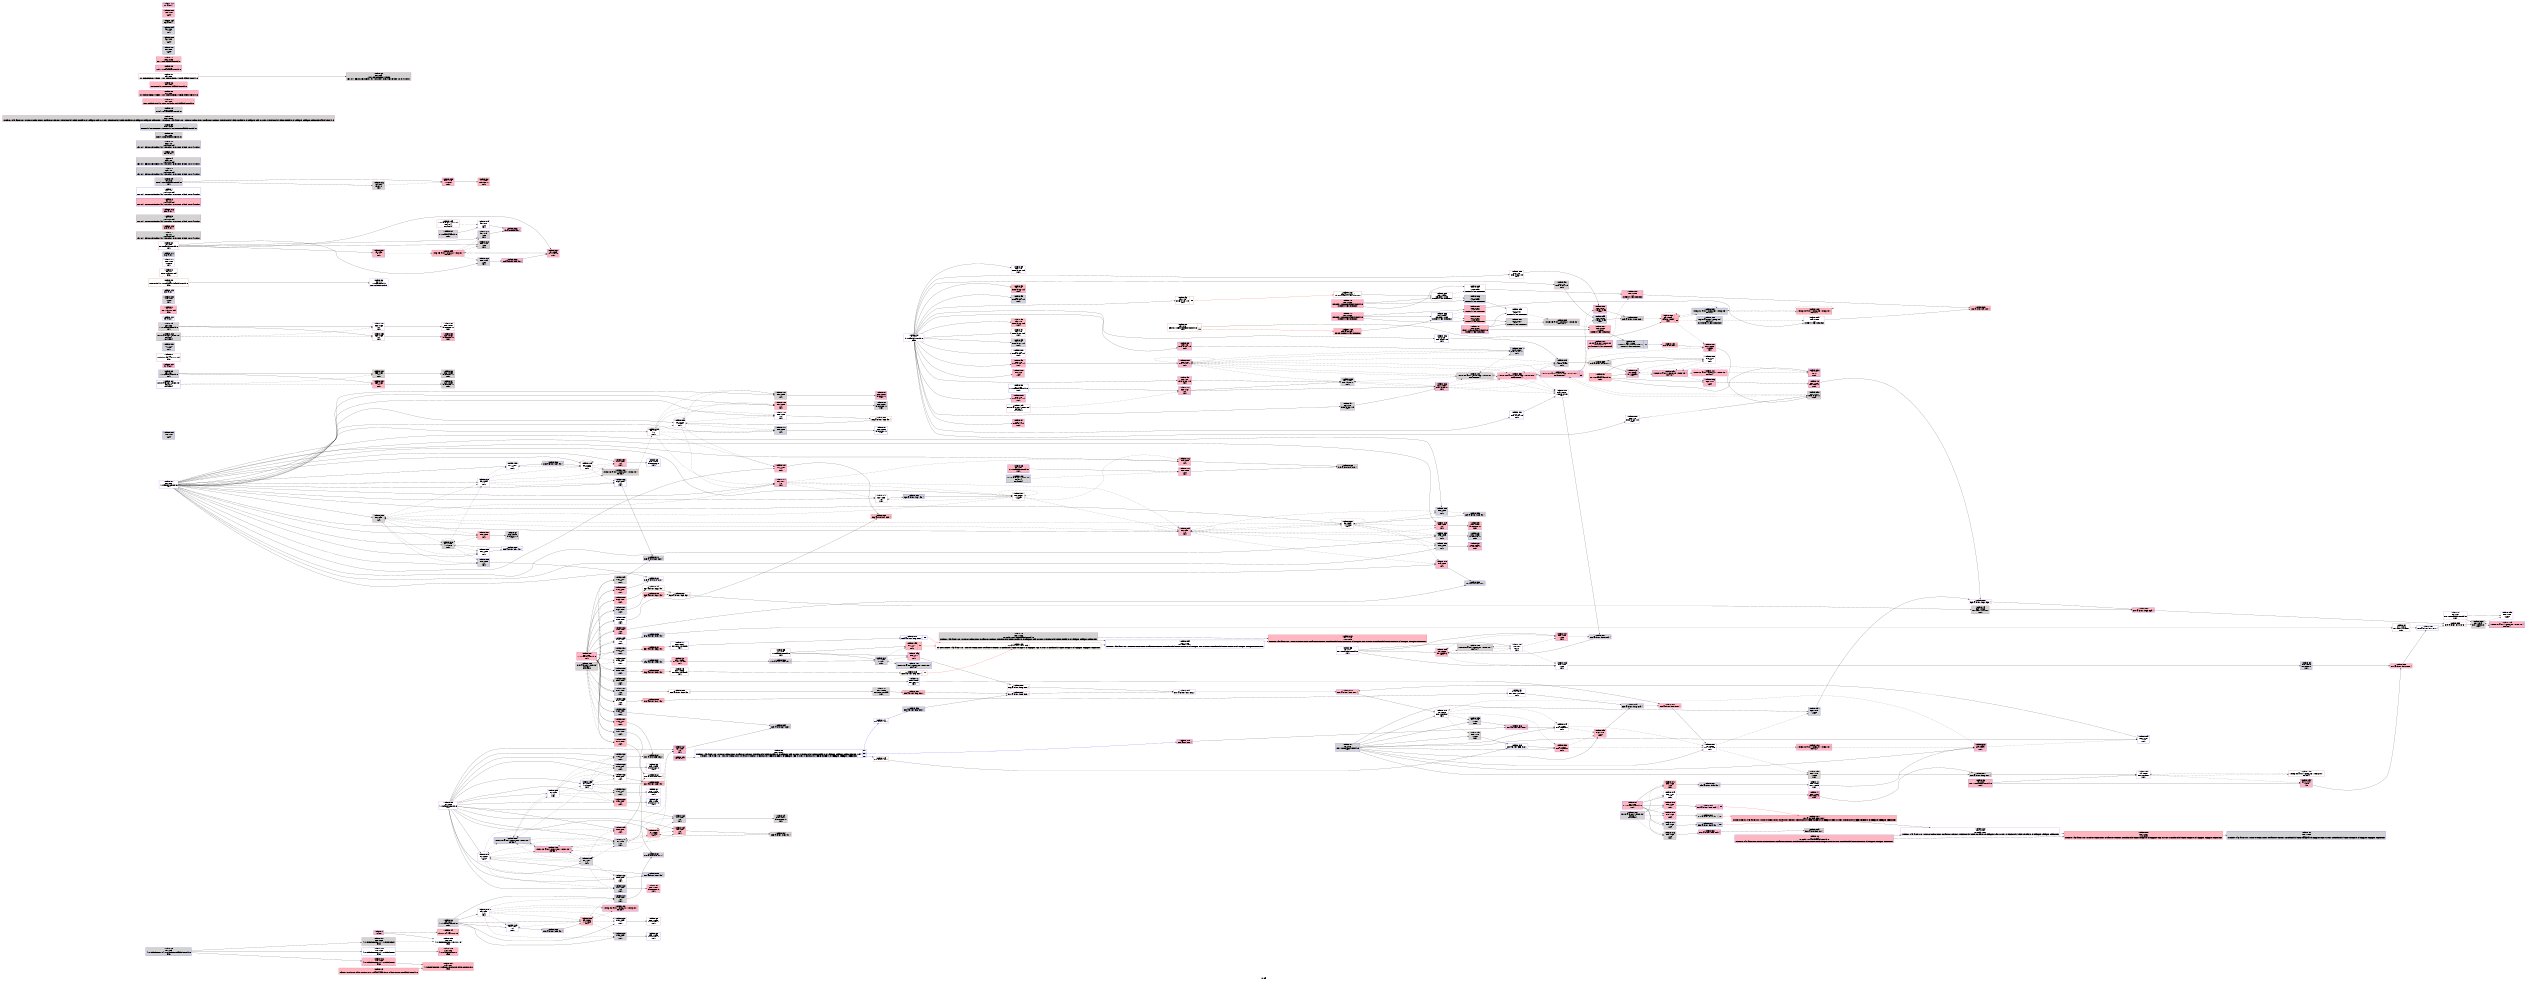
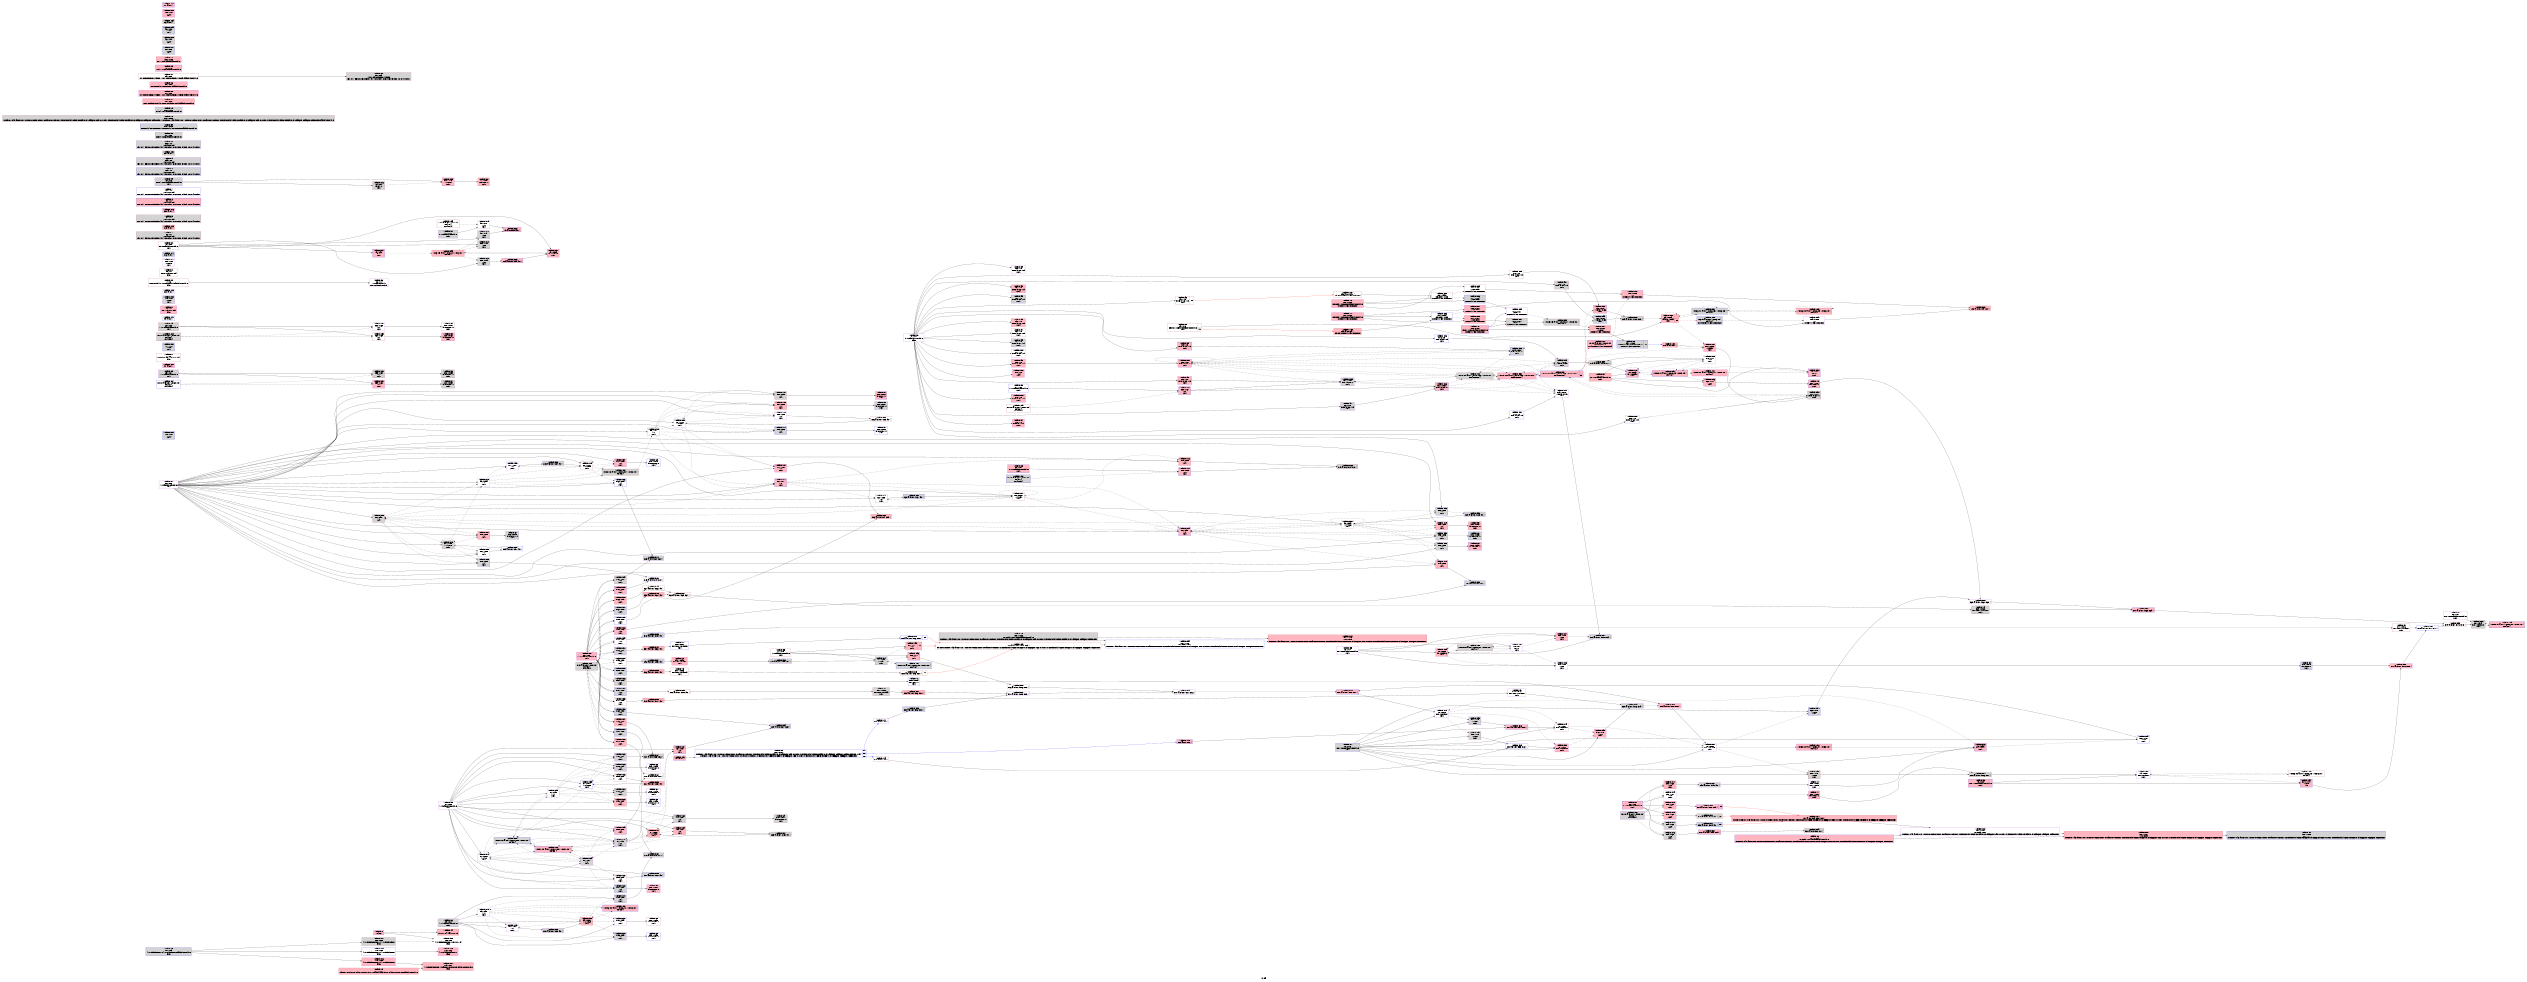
node "NodeID: 198": removed
